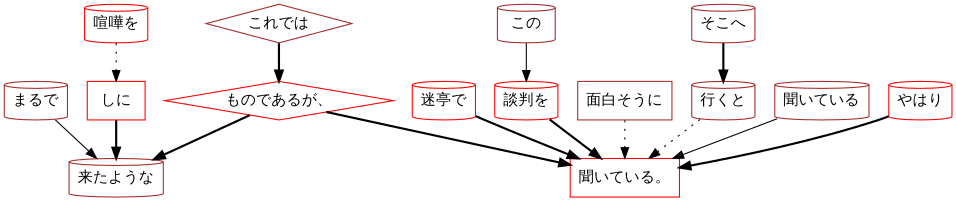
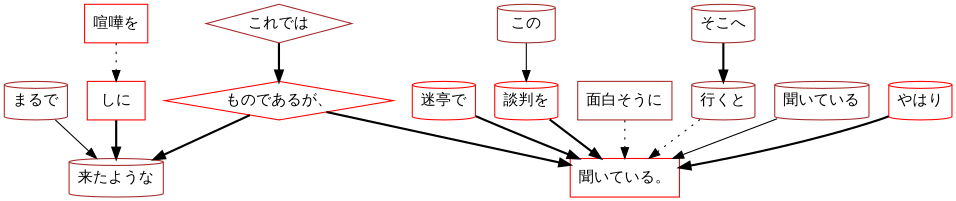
node "喧嘩を": shape cylinder -> box
